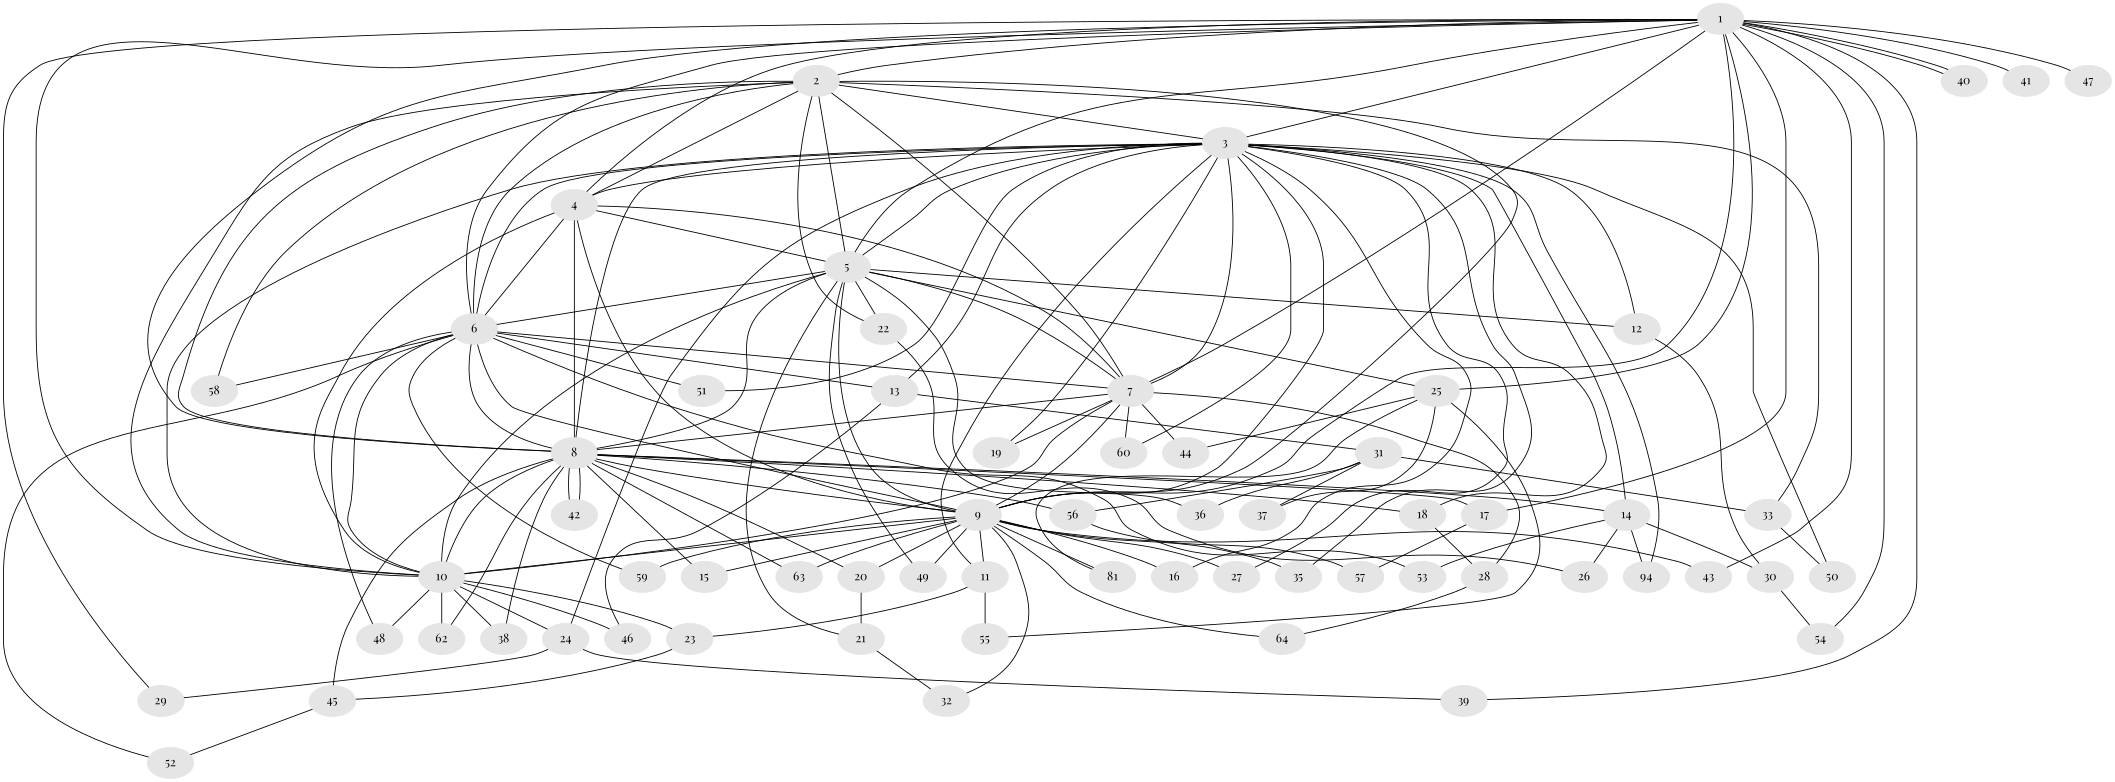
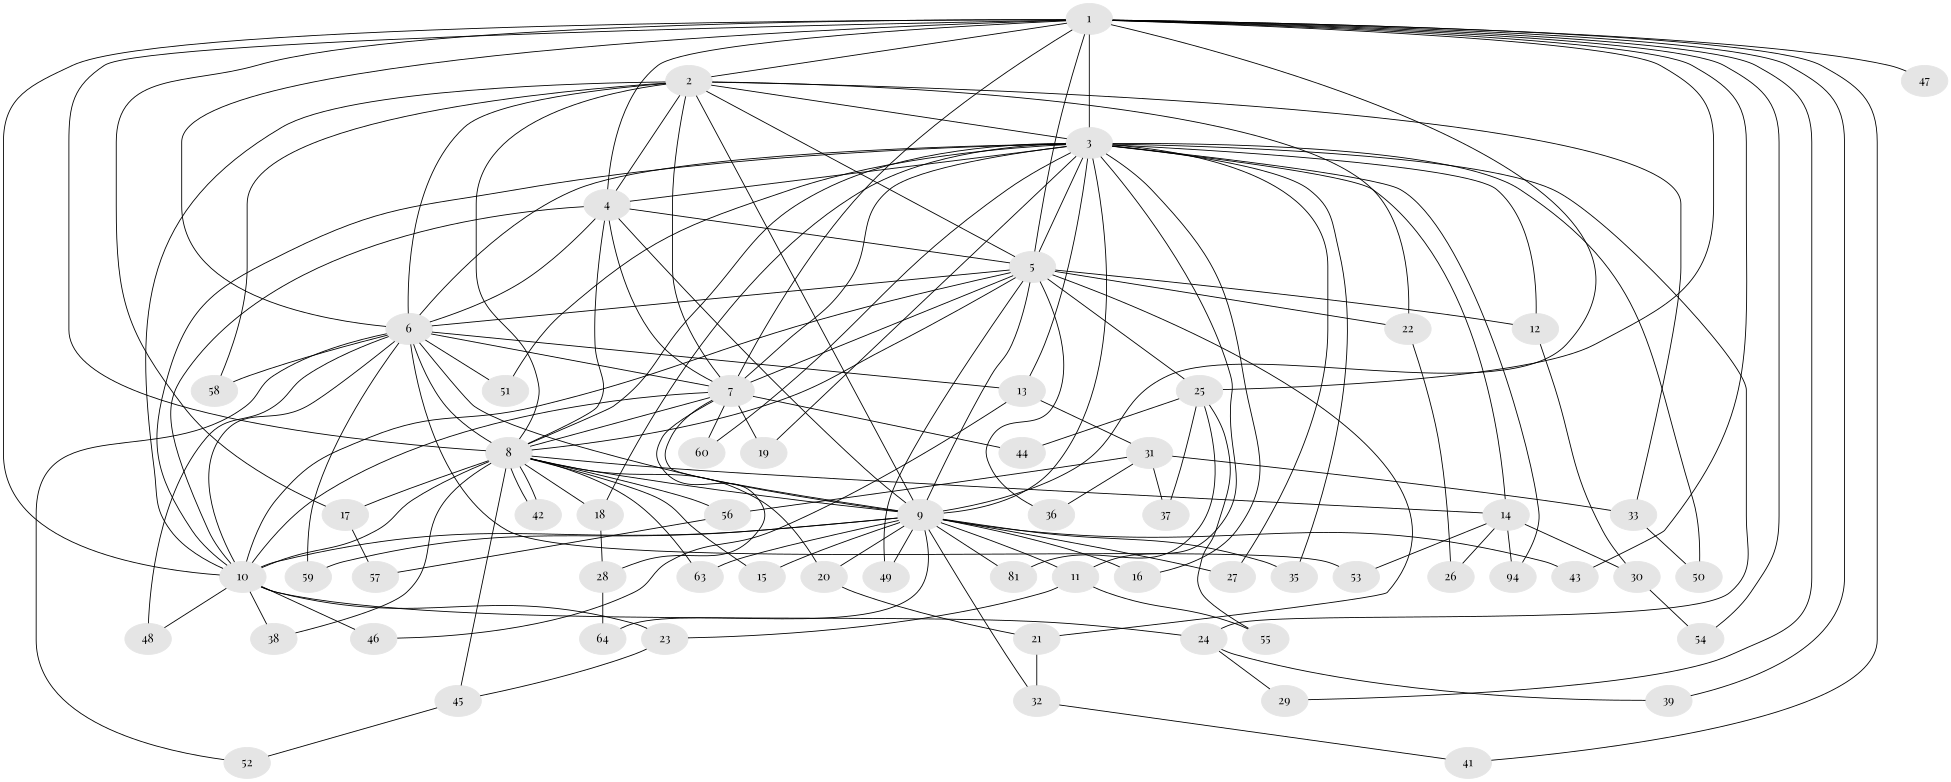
node "40": removed
node "62": removed
edge "32" -- "41": added
